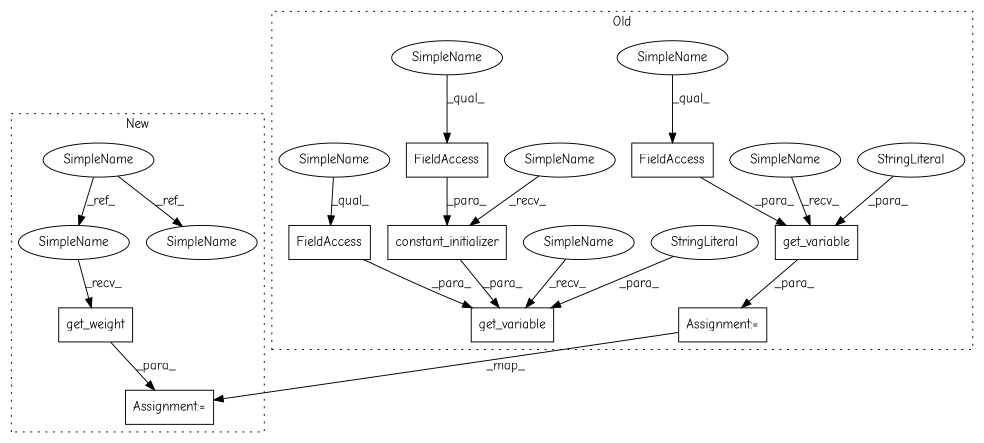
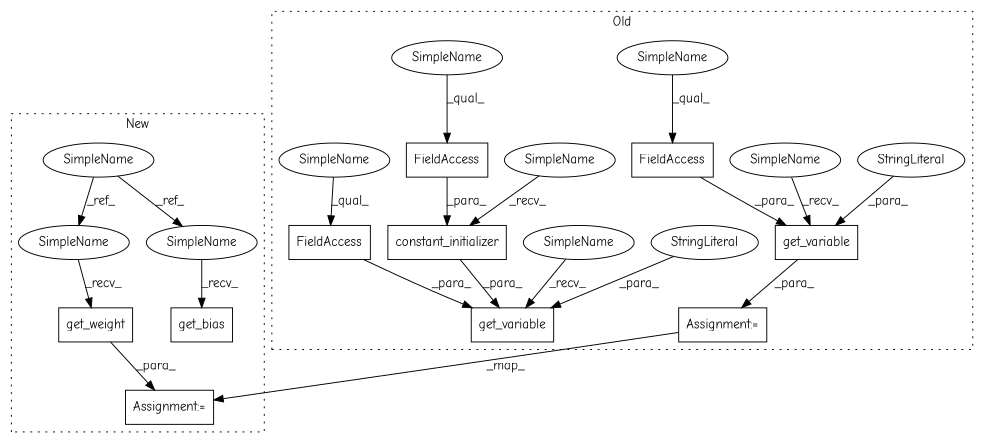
node "get_bias": added
